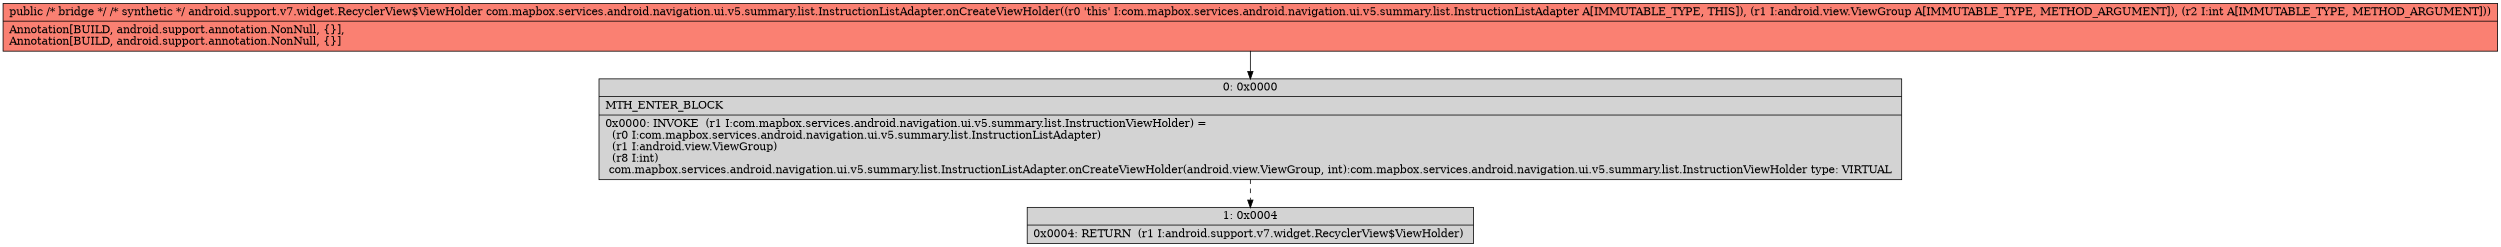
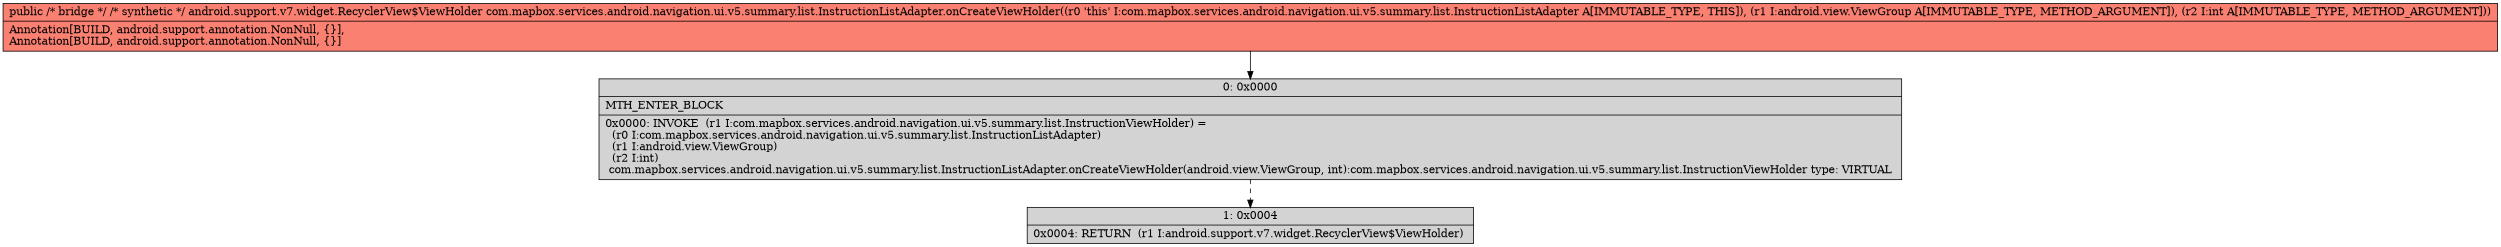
node "0: 0x0000": text "(r8 I:int)" -> "(r2 I:int)"
